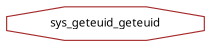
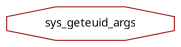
node "sys_geteuid_geteuid": label "sys_geteuid_geteuid" -> "sys_geteuid_args"
